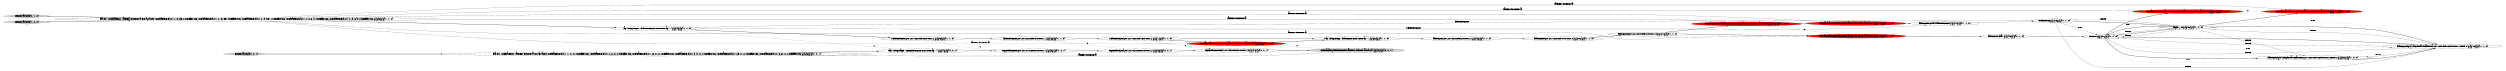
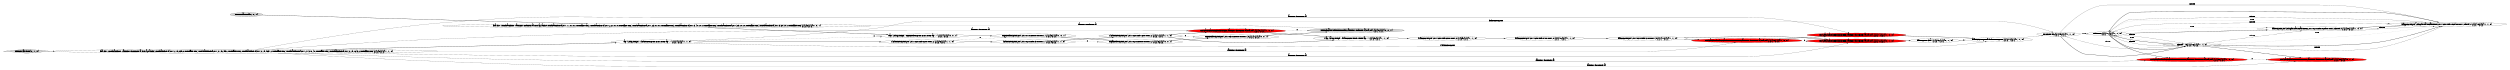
node "testIntervalMinute['1', '0', '0']": removed
edge "fullDocCount.clear()@@@13@@@['0', '1', '0']" -> "minute++@@@17@@@['1', '1', '0']": now "fullDocCount.clear()@@@13@@@['0', '1', '0']" -> "fullDocCount.putAll(skeletonDocCount)@@@14@@@['1', '1', '0']"
node "testIntervalMonth['0', '0', '1']": shape diamond -> ellipse
